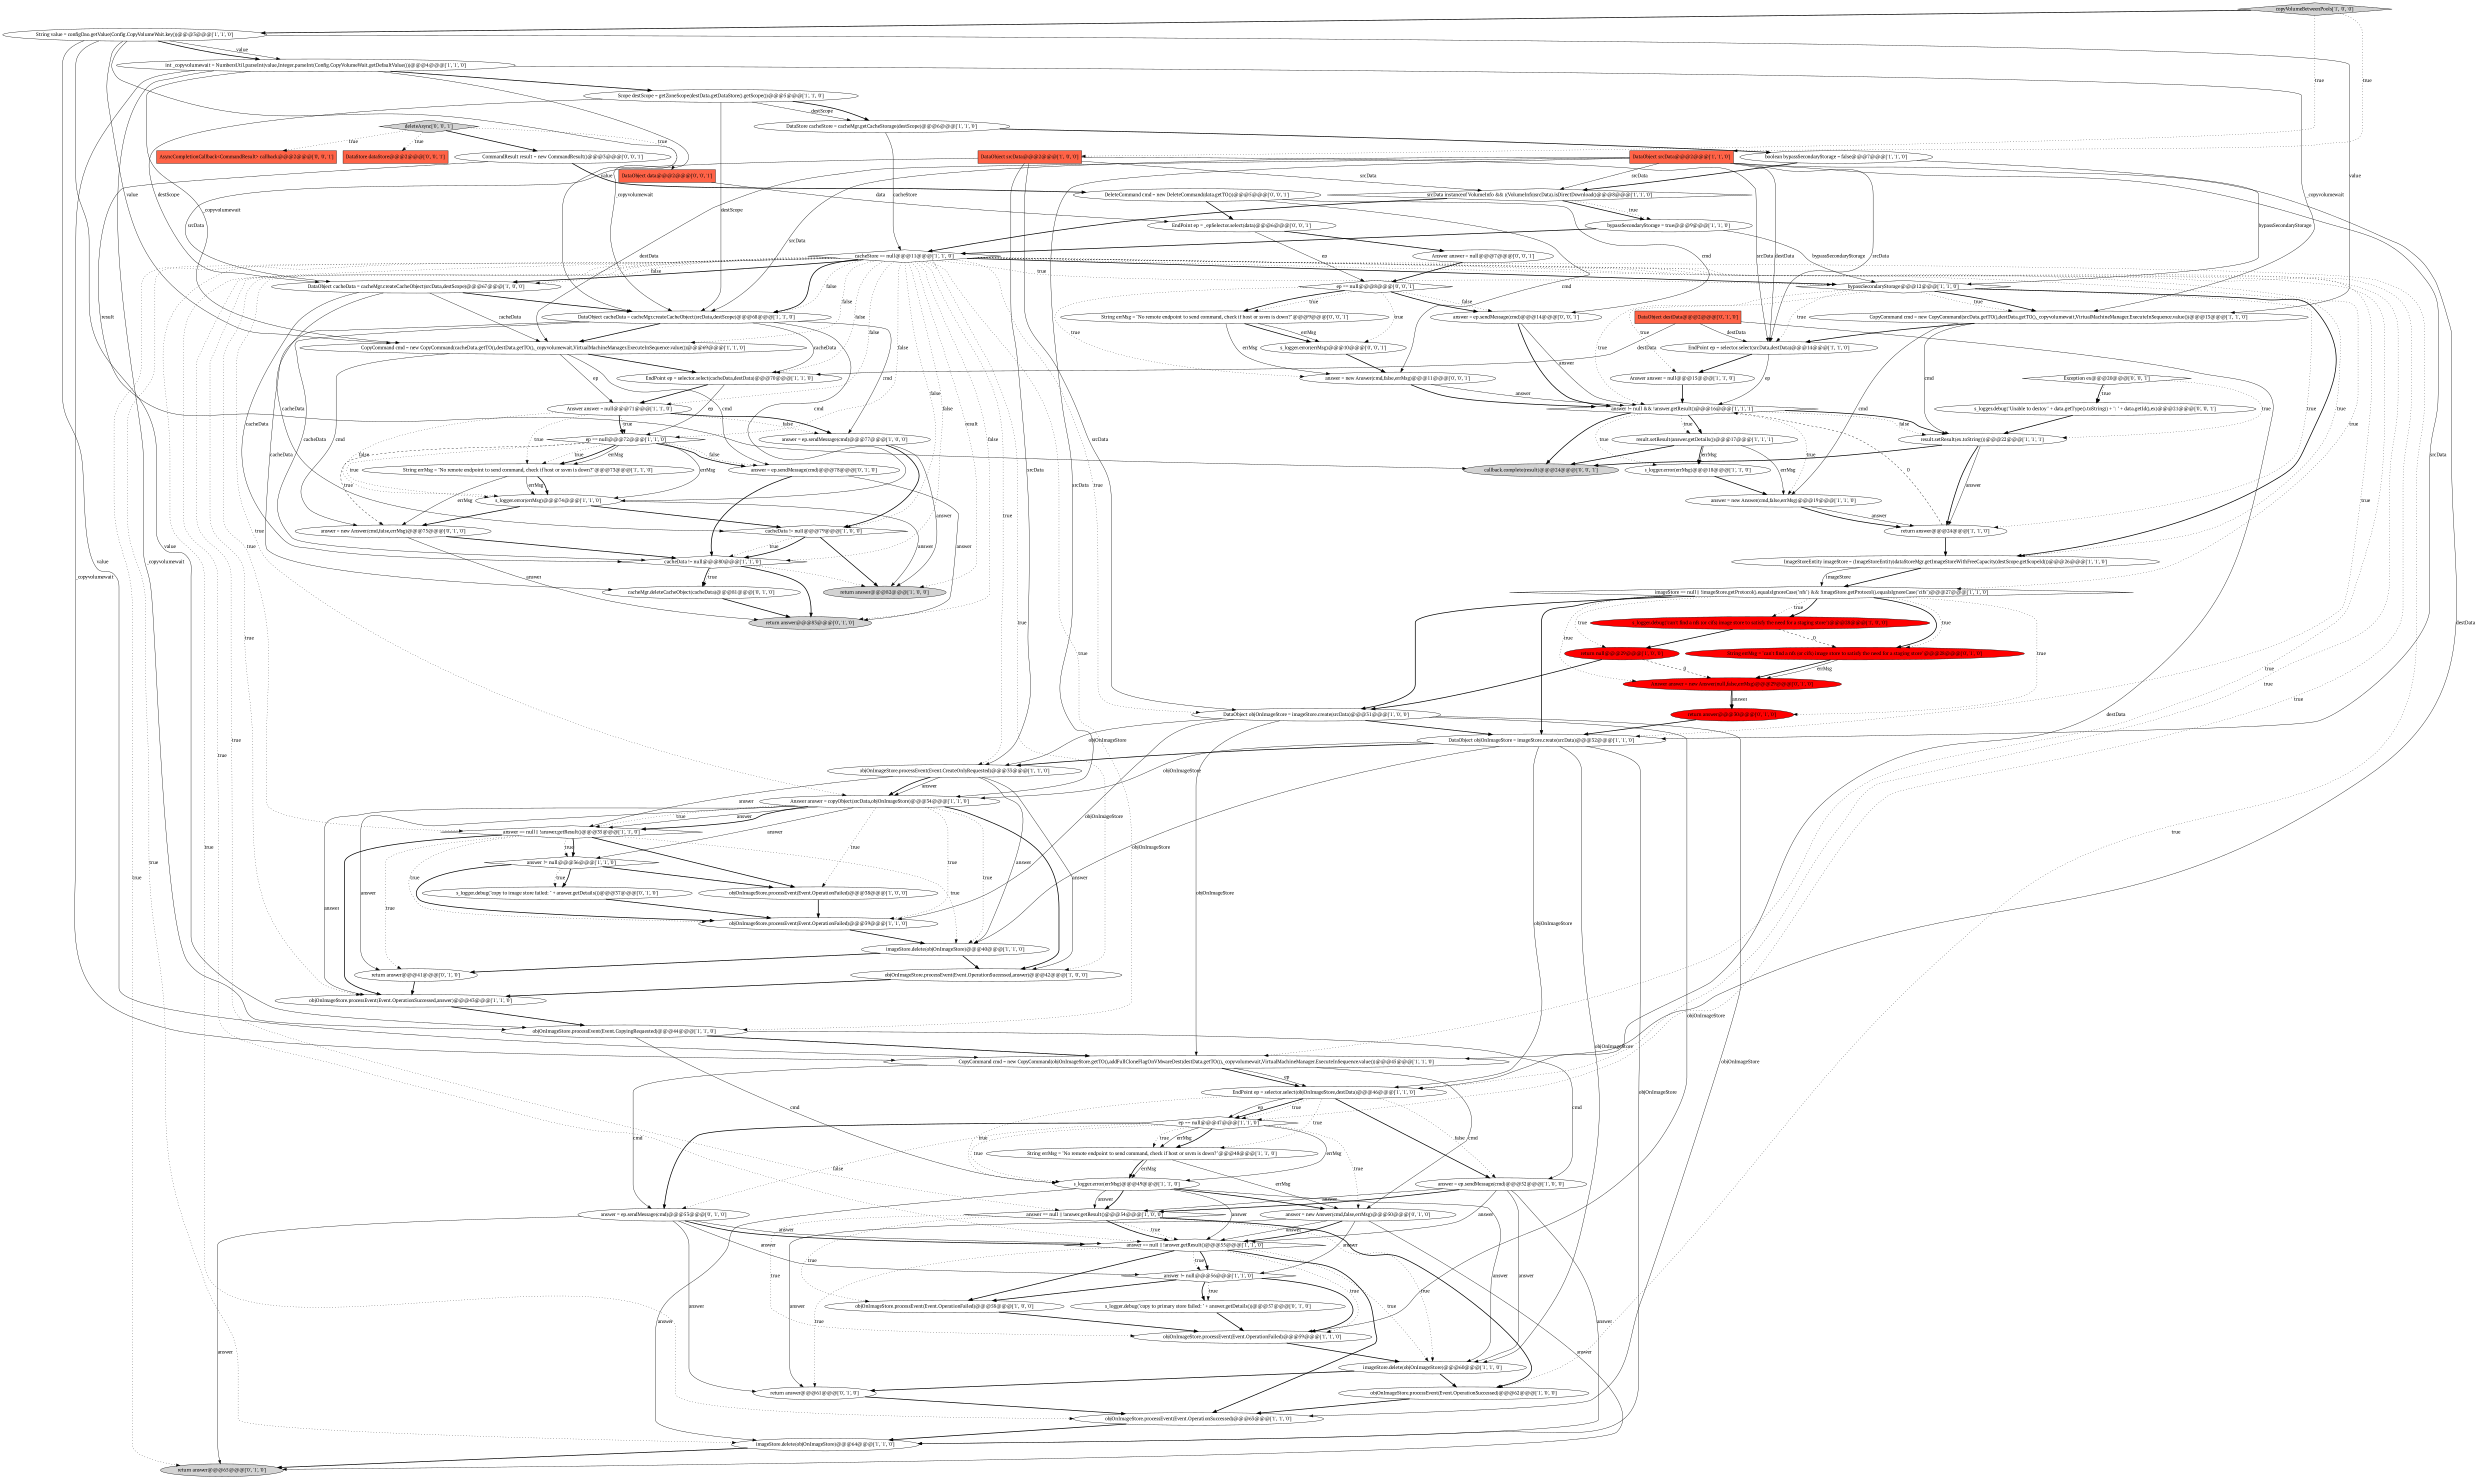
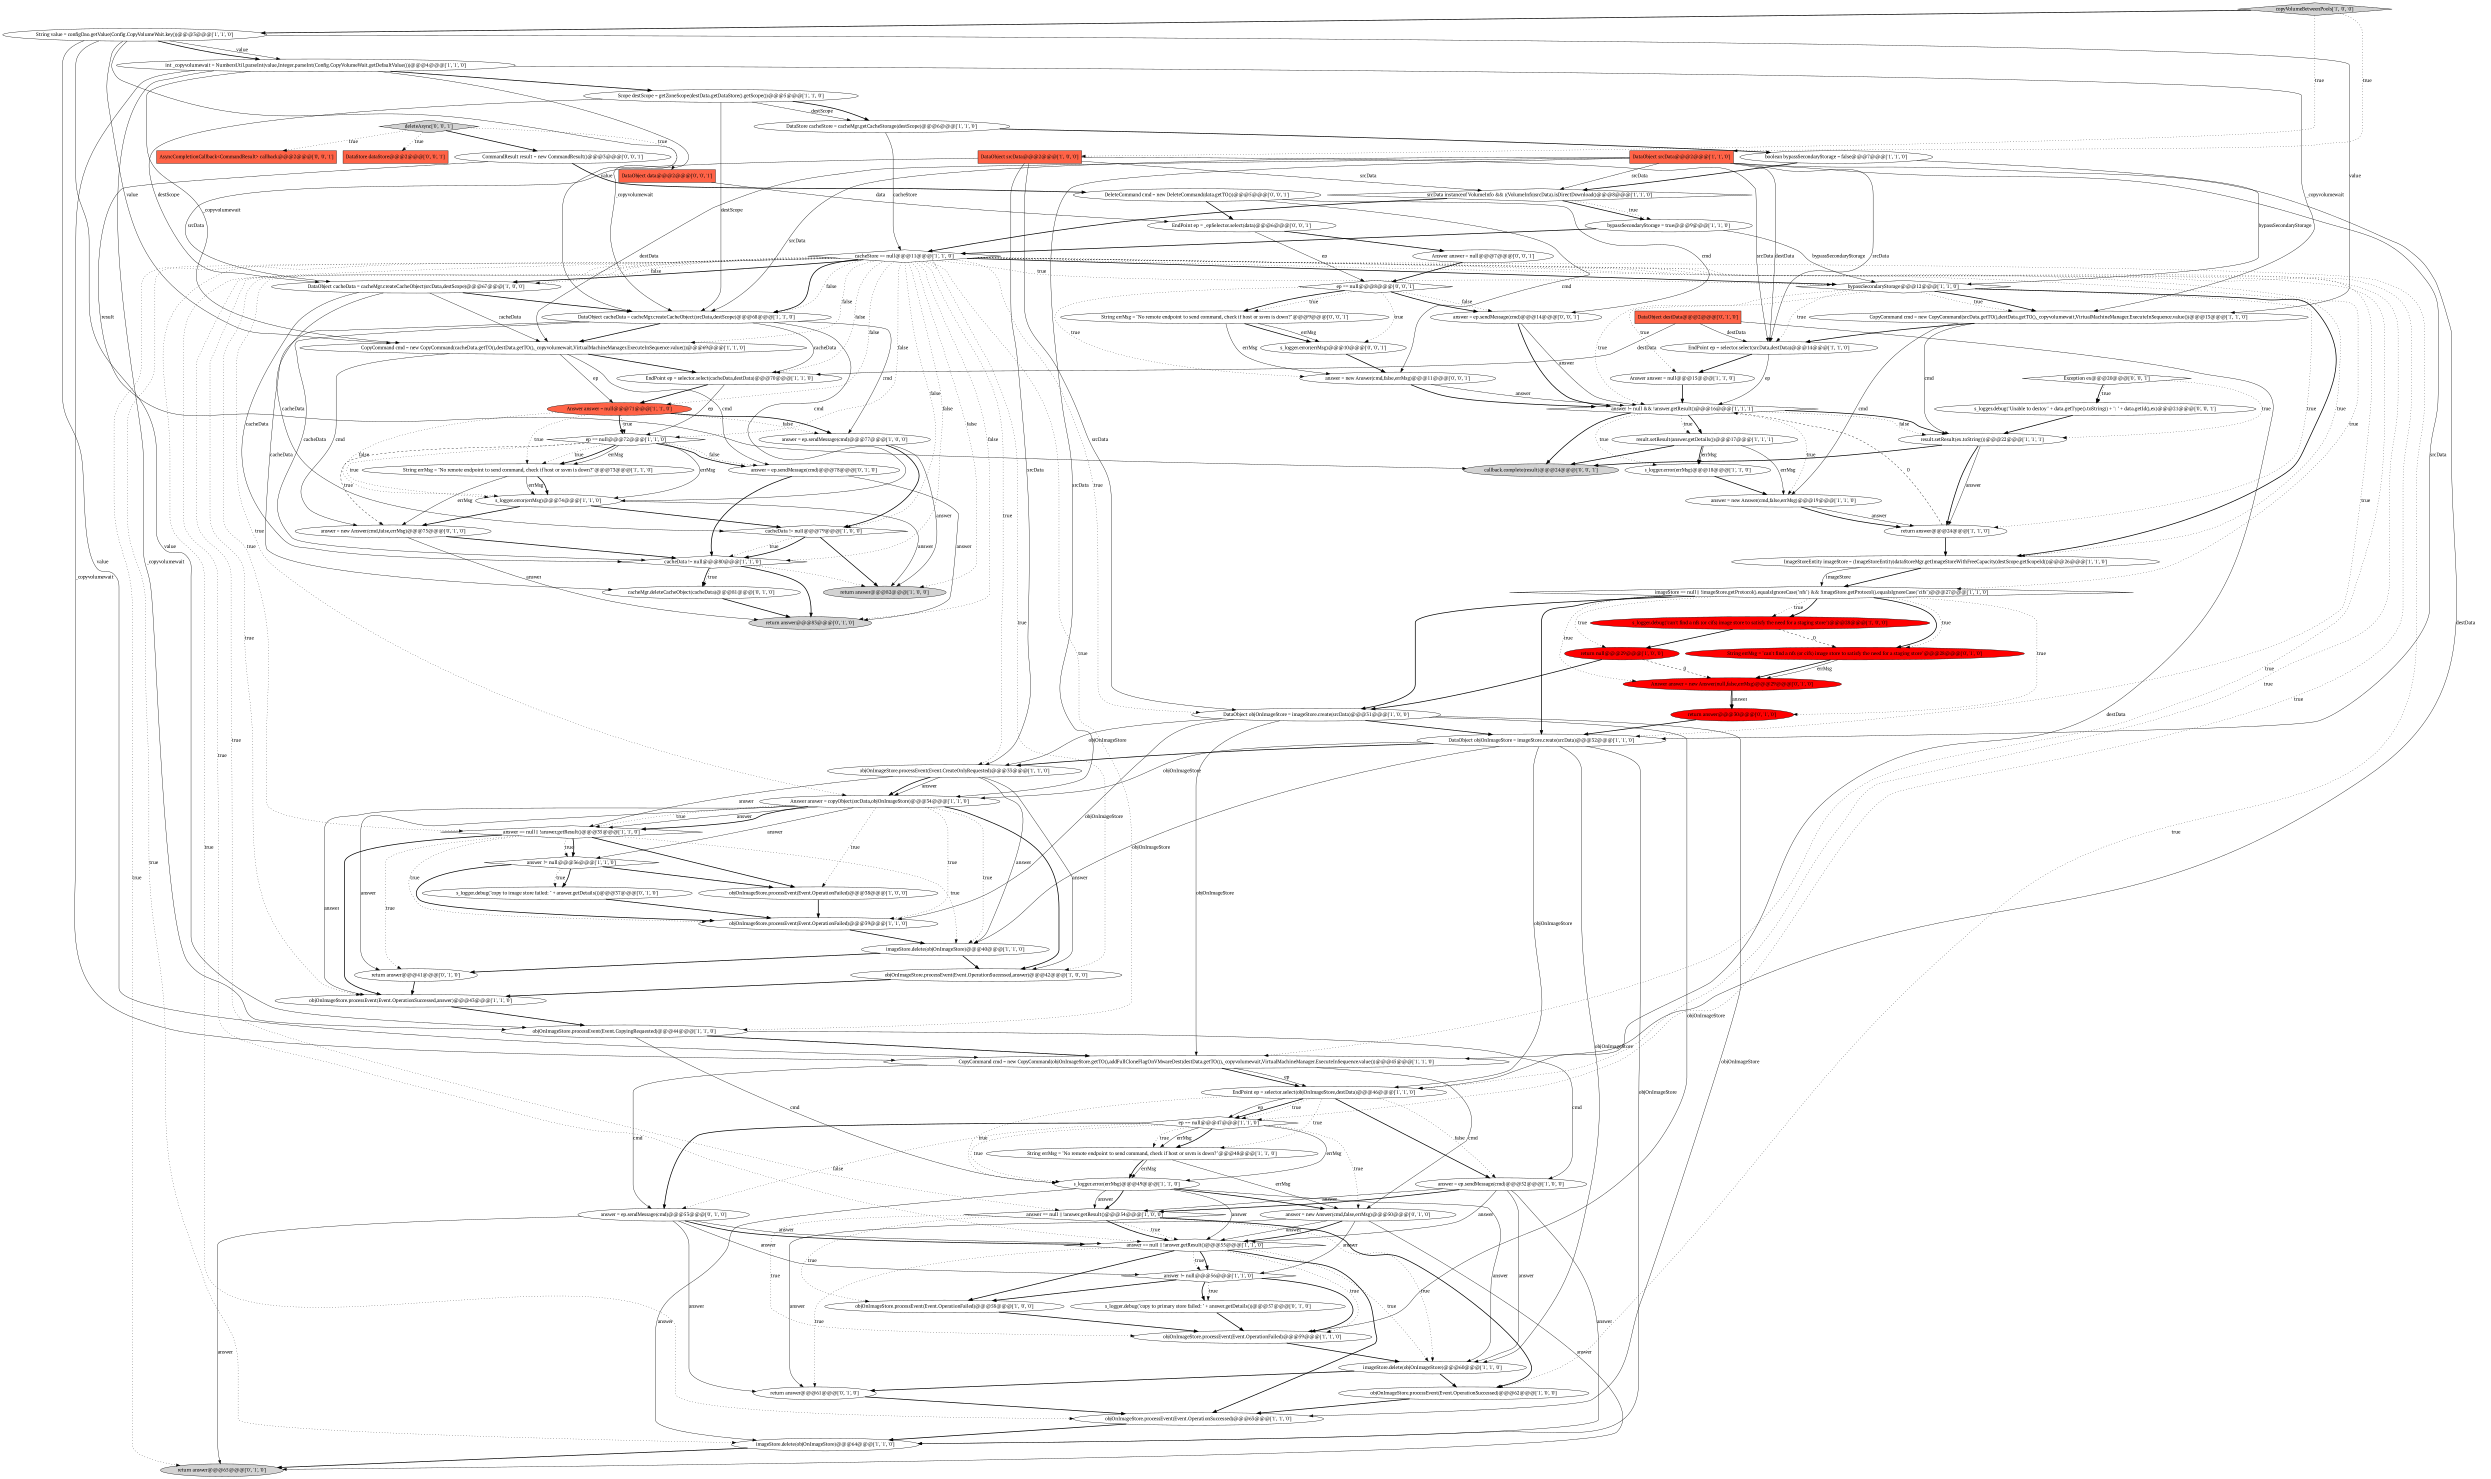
node "Answer answer = null@@@71@@@['1', '1', '0']": fillcolor white -> tomato
edge "cacheStore == null@@@11@@@['1', '1', '0']" -> "return answer@@@82@@@['1', '0', '0']": label "result" -> "false"
